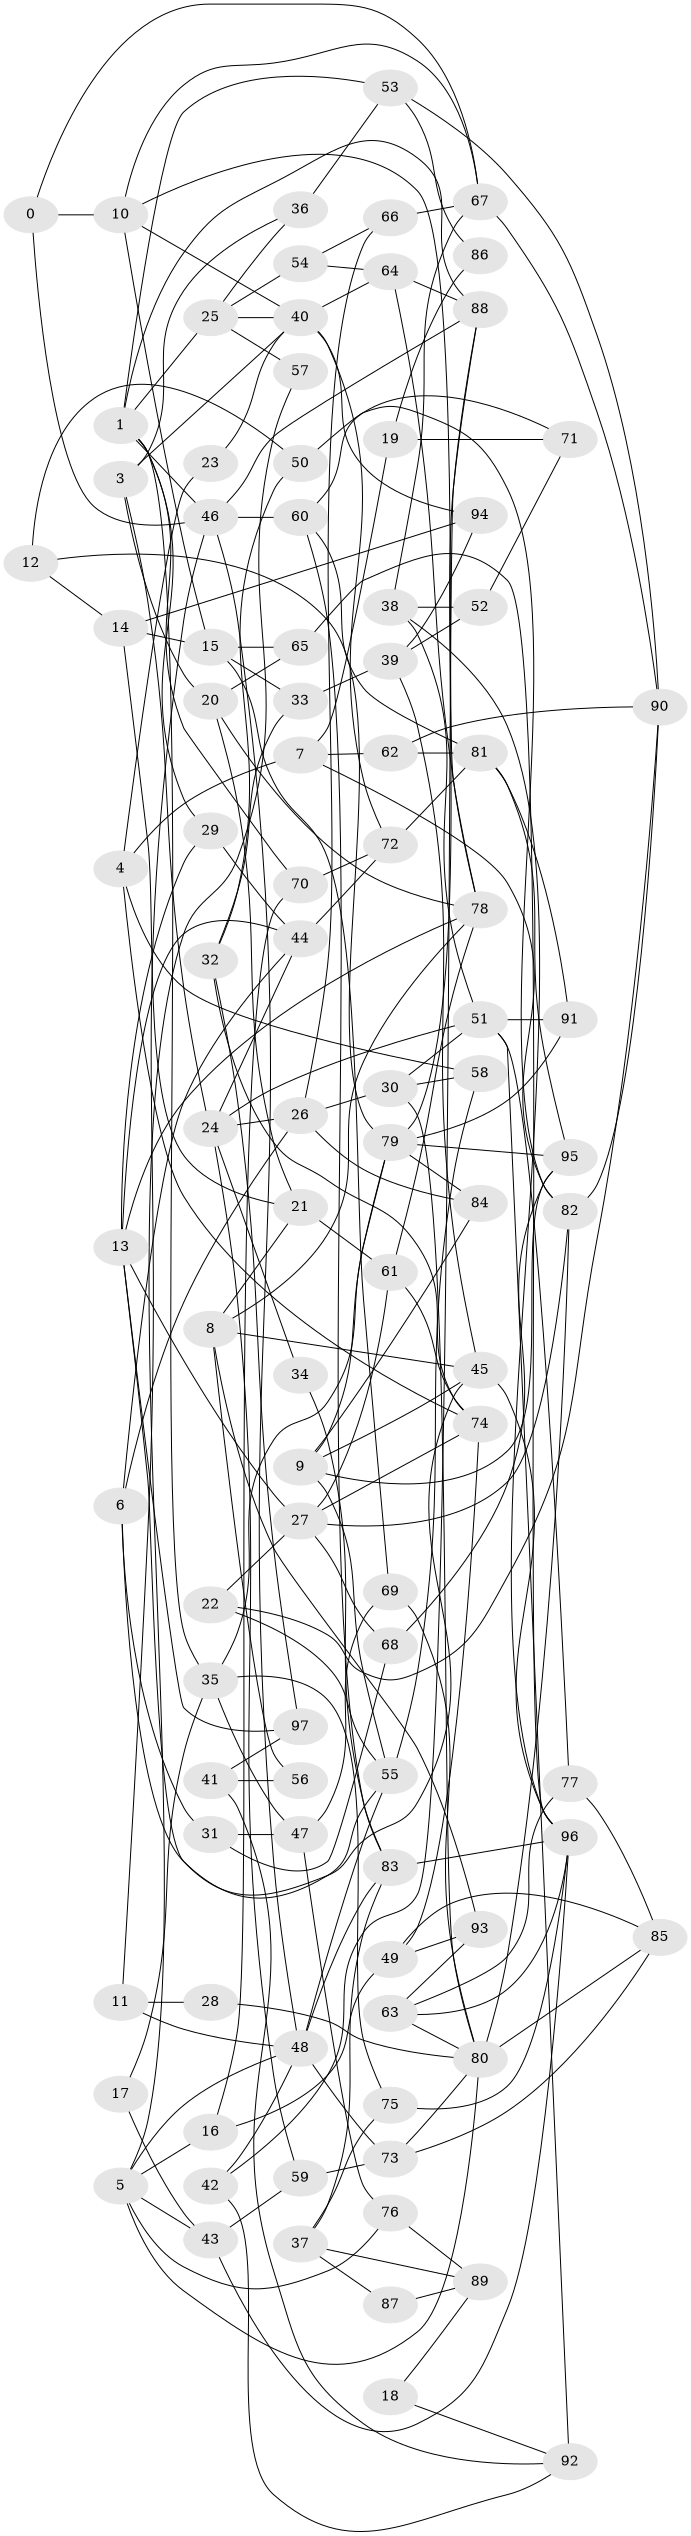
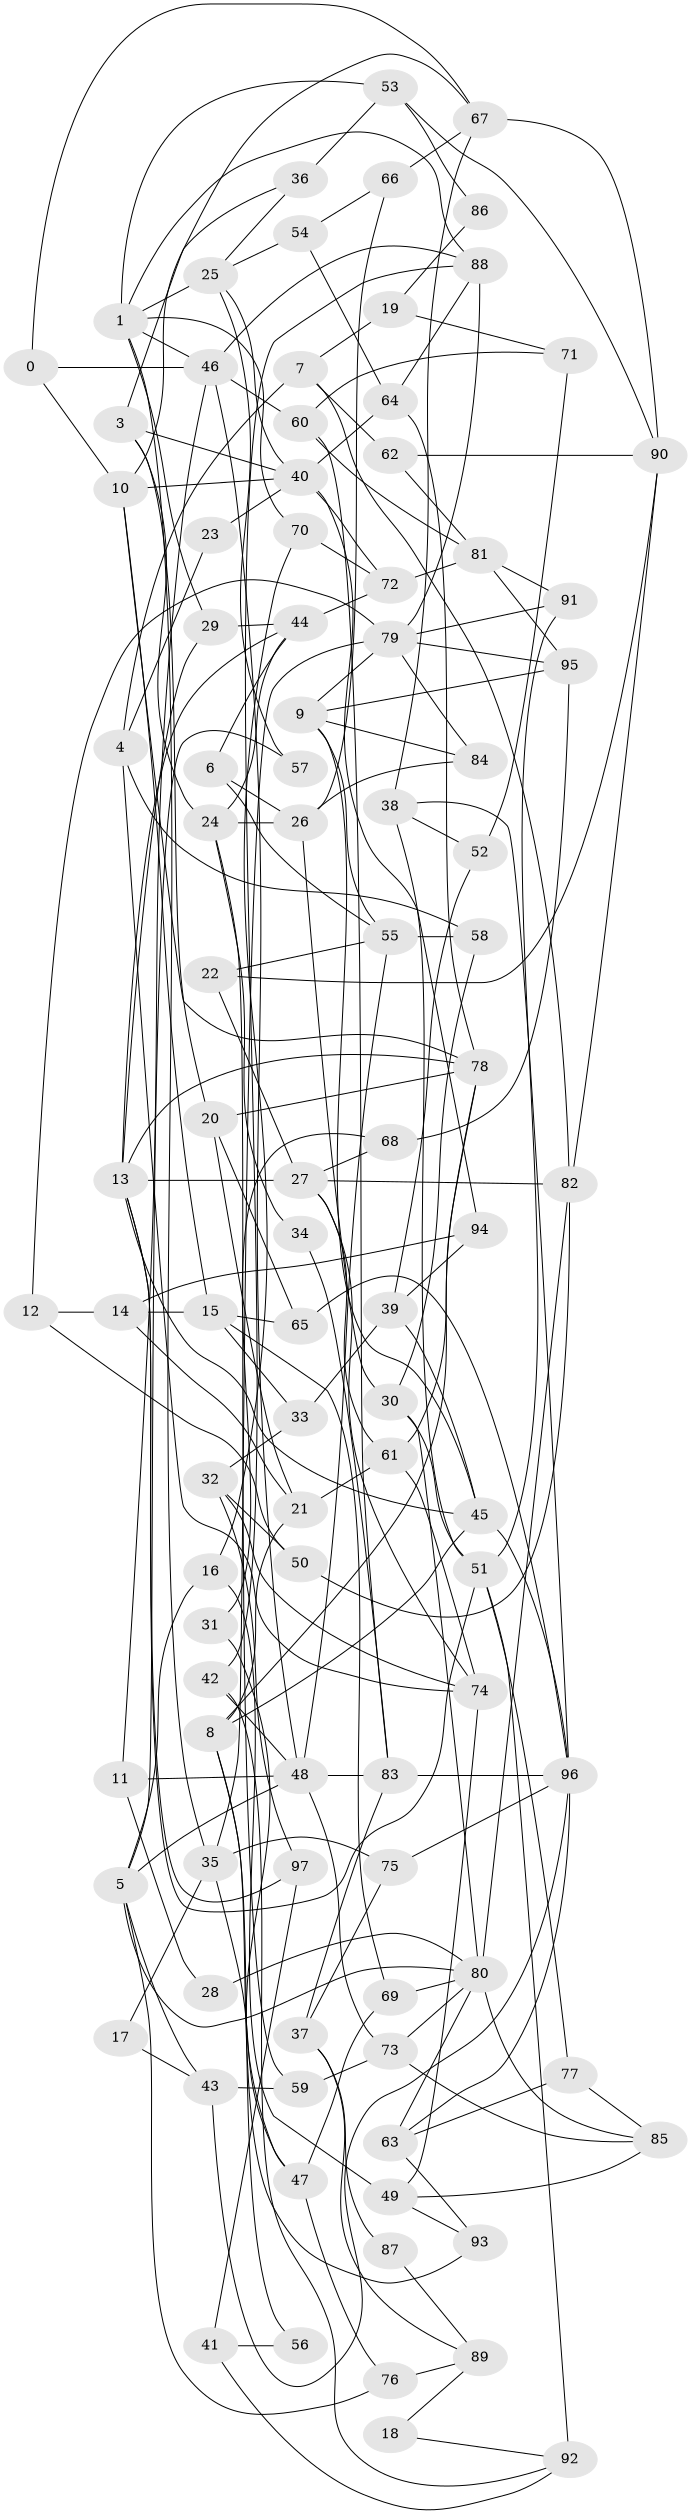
edge "51" -- "24": now "51" -- "13"
edge "6" -- "31": removed
